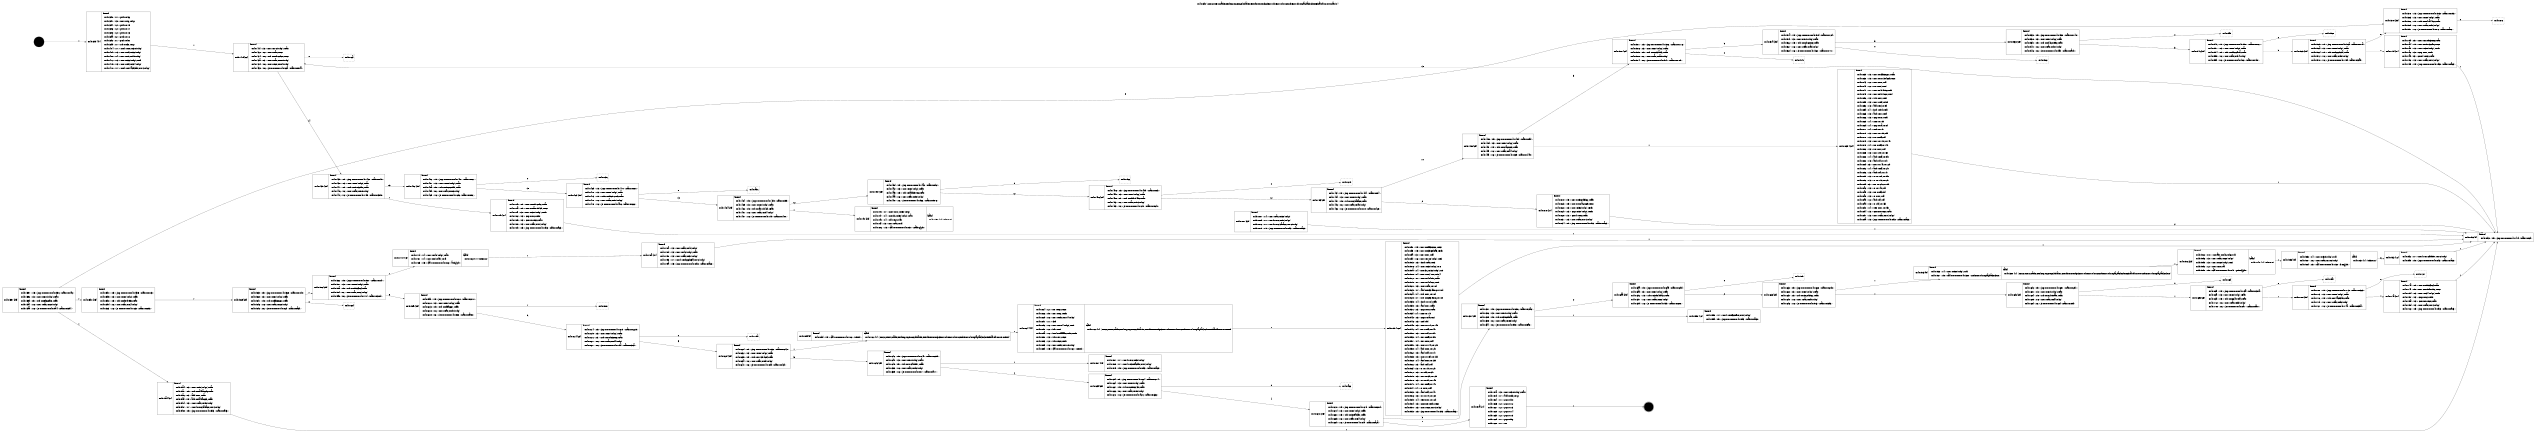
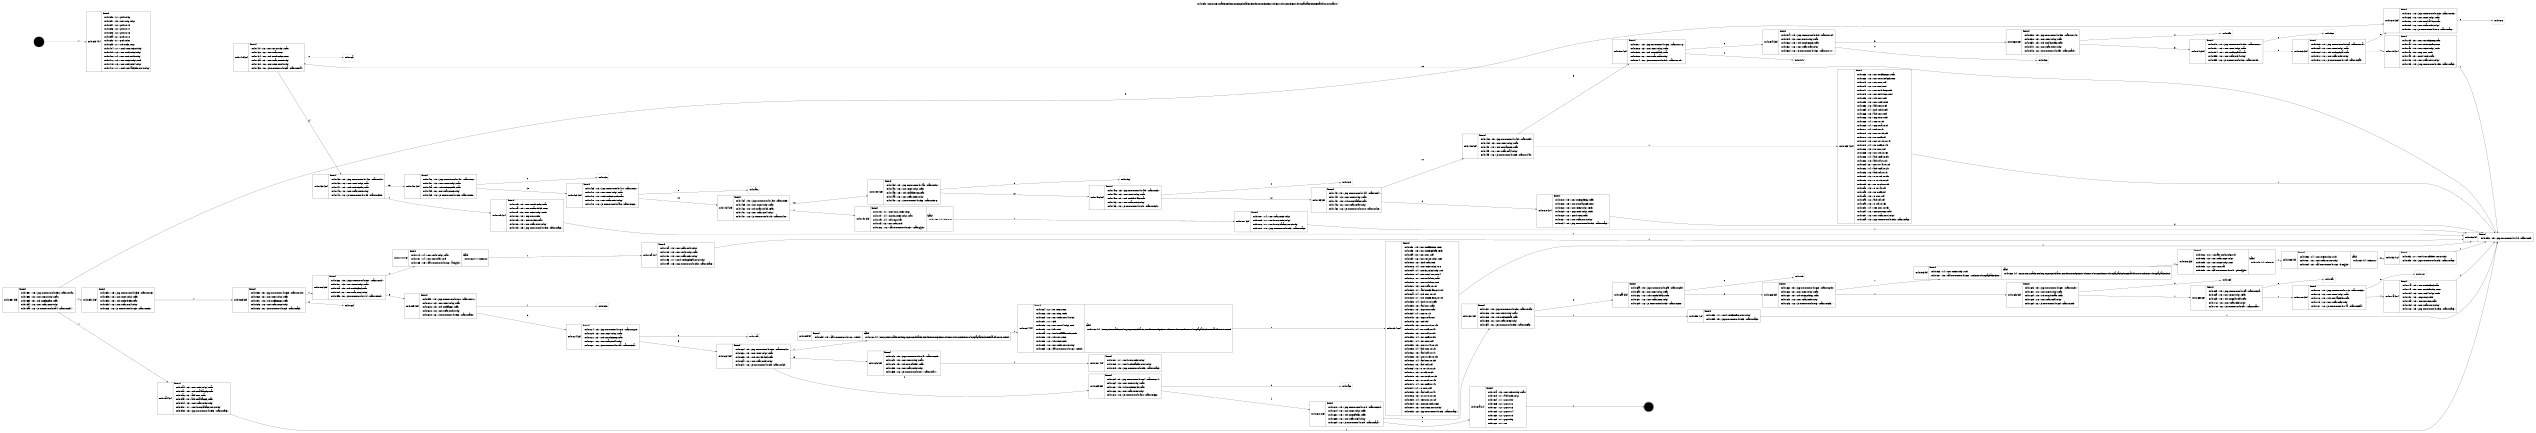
edge "0x4013f0 [47]" -> "0x40141f [26]": removed, label "1"
edge "0x4017f0 [23]" -> "0x401807 [23]": added, label "1"
edge "0x401998 [12]" -> "0x401eb3 [5]": added, label "1"
edge "0x401646 [25]" -> "0x40165f [25]": now "0x40162d [25]" -> "0x40165f [25]"
